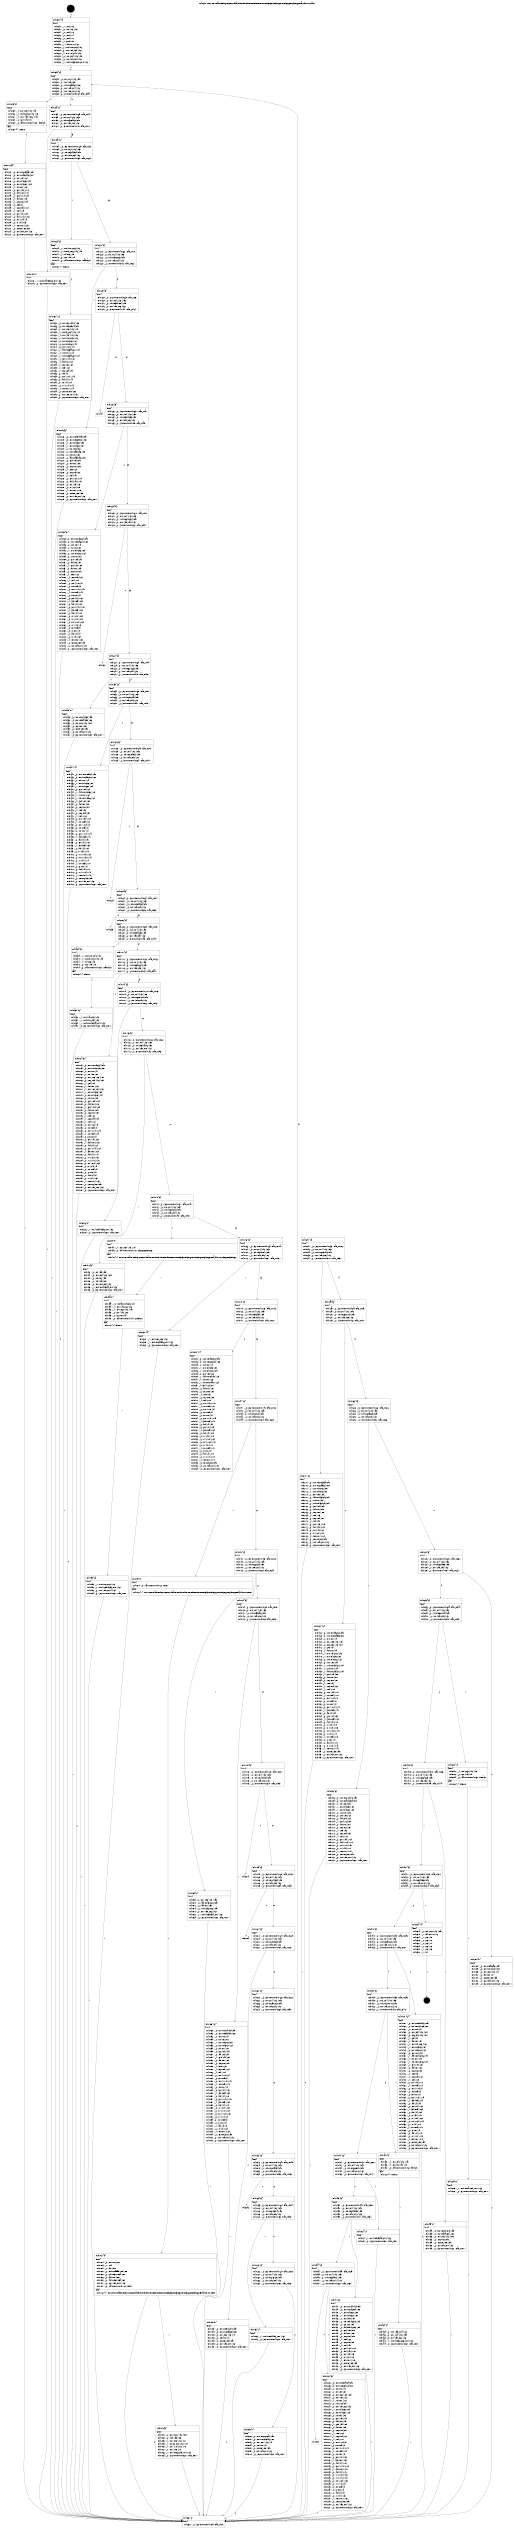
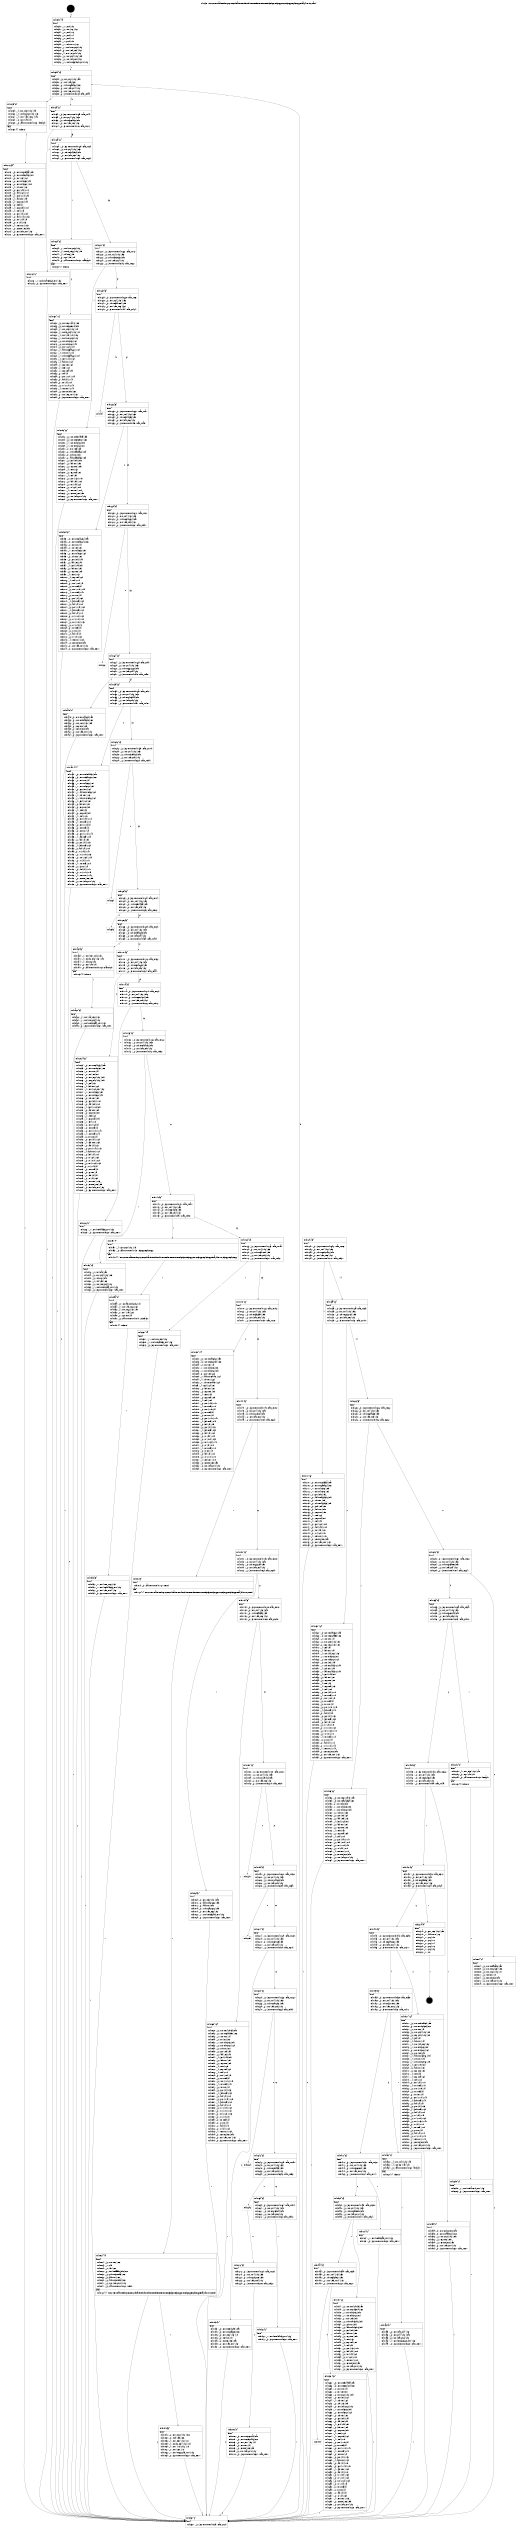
node "0x40236f": added
edge "0x40185f [25]" -> "0x401878 [25]": now "0x402393" -> "0x401878 [25]"
